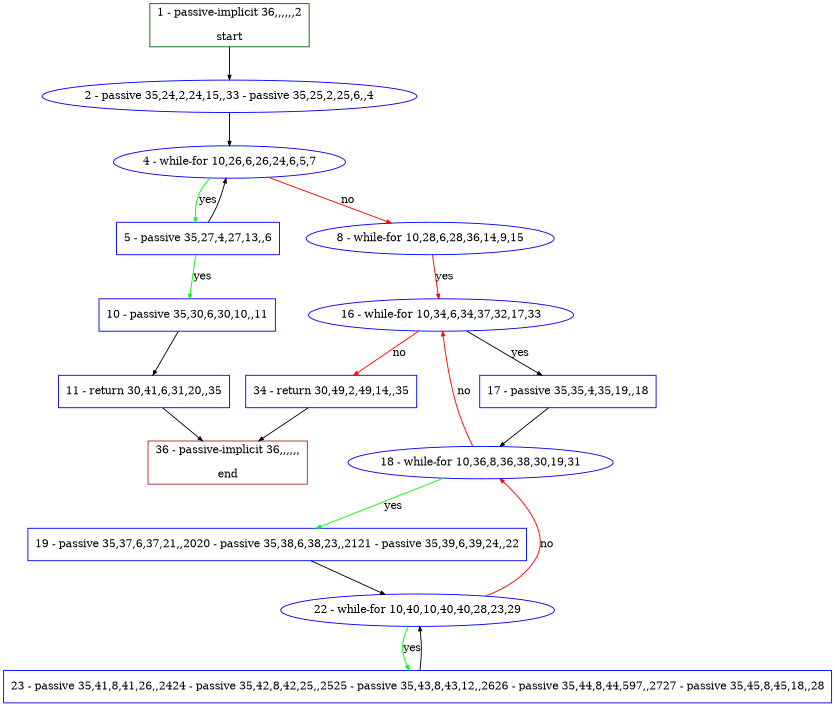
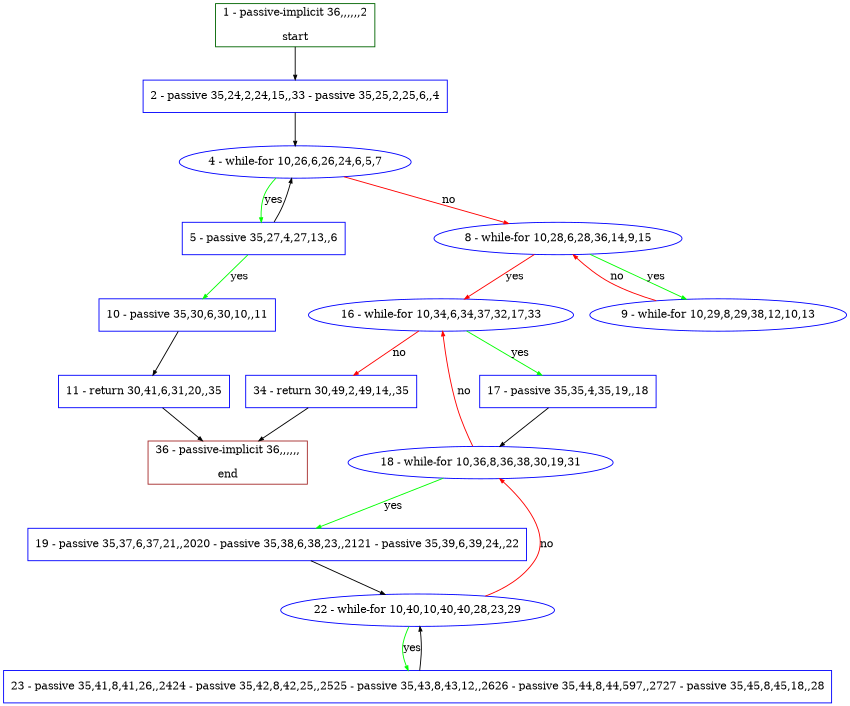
node "2 - passive 35,24,2,24,15,,33 - passive 35,25,2,25,6,,4": shape ellipse -> box
node "9 - while-for 10,29,8,29,38,12,10,13": added
edge "16 - while-for 10,34,6,34,37,32,17,33" -> "17 - passive 35,35,4,35,19,,18": color #000000 -> #00ff00
